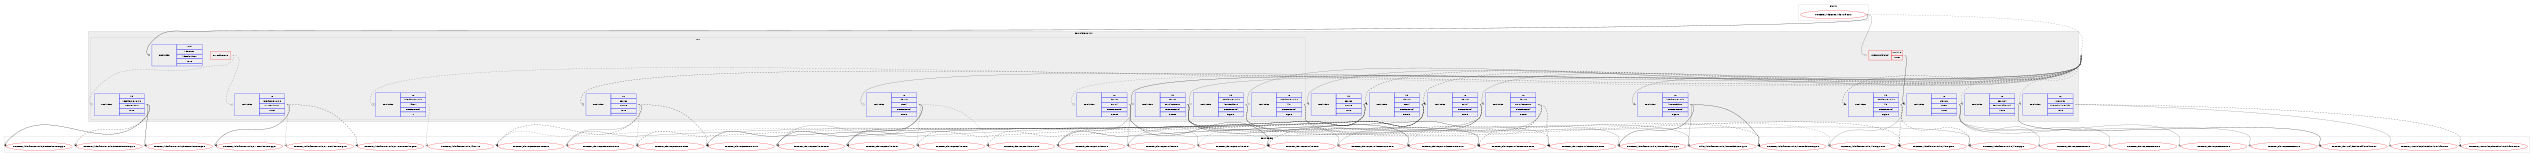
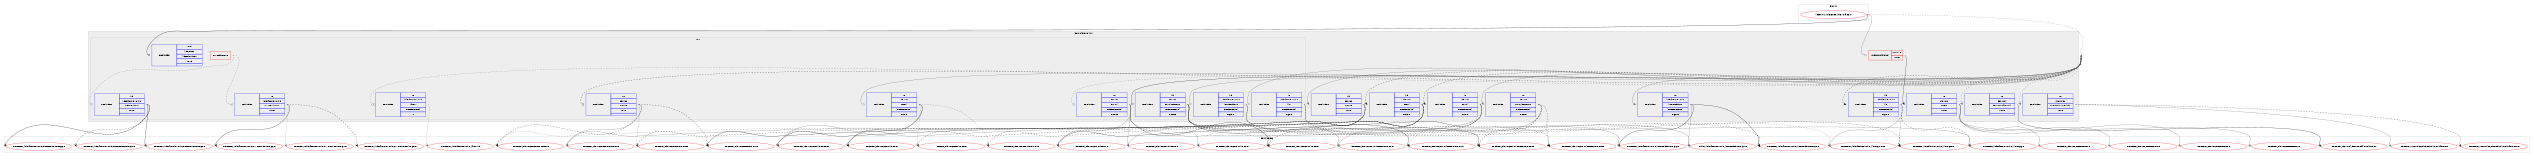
node "portage://kde-apps/kdav-19.12.1": label "portage://kde-apps/kdav-19.12.1" -> "kdepim://kde-apps/kdav-19.12.1"
node "portage://dev-qt/qtgui-5.13.2": label "portage://dev-qt/qtgui-5.13.2" -> "qttest://dev-qt/qtgui-5.13.2"
